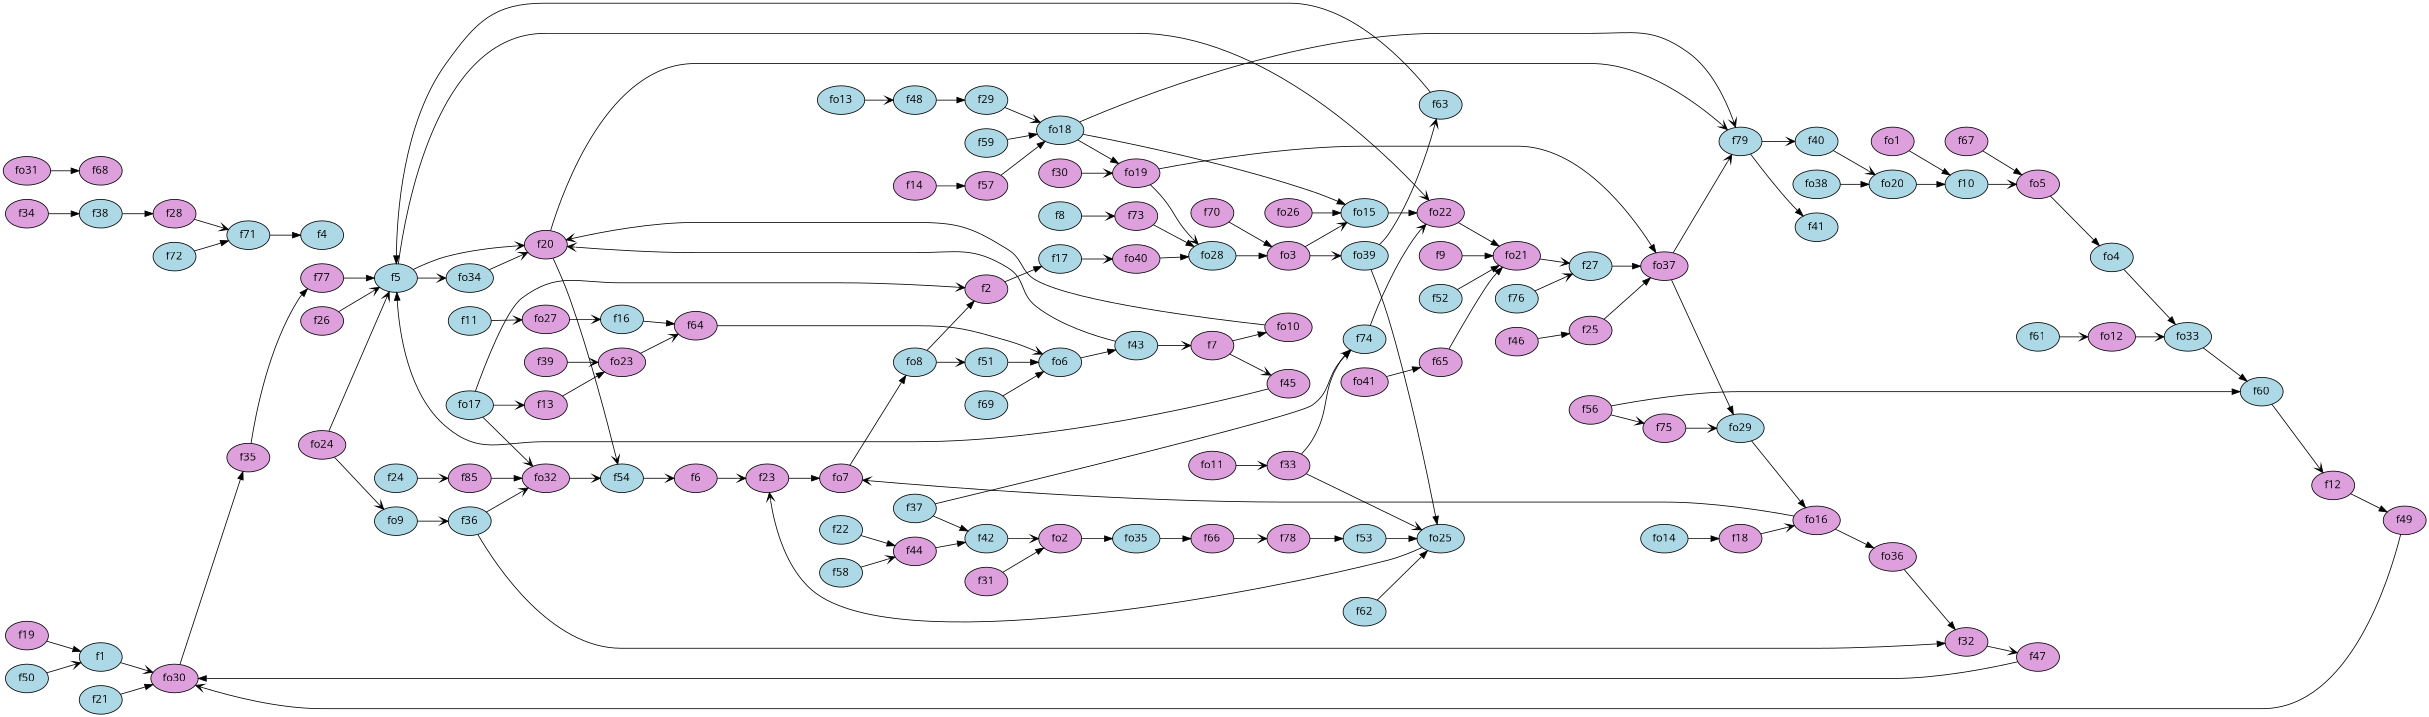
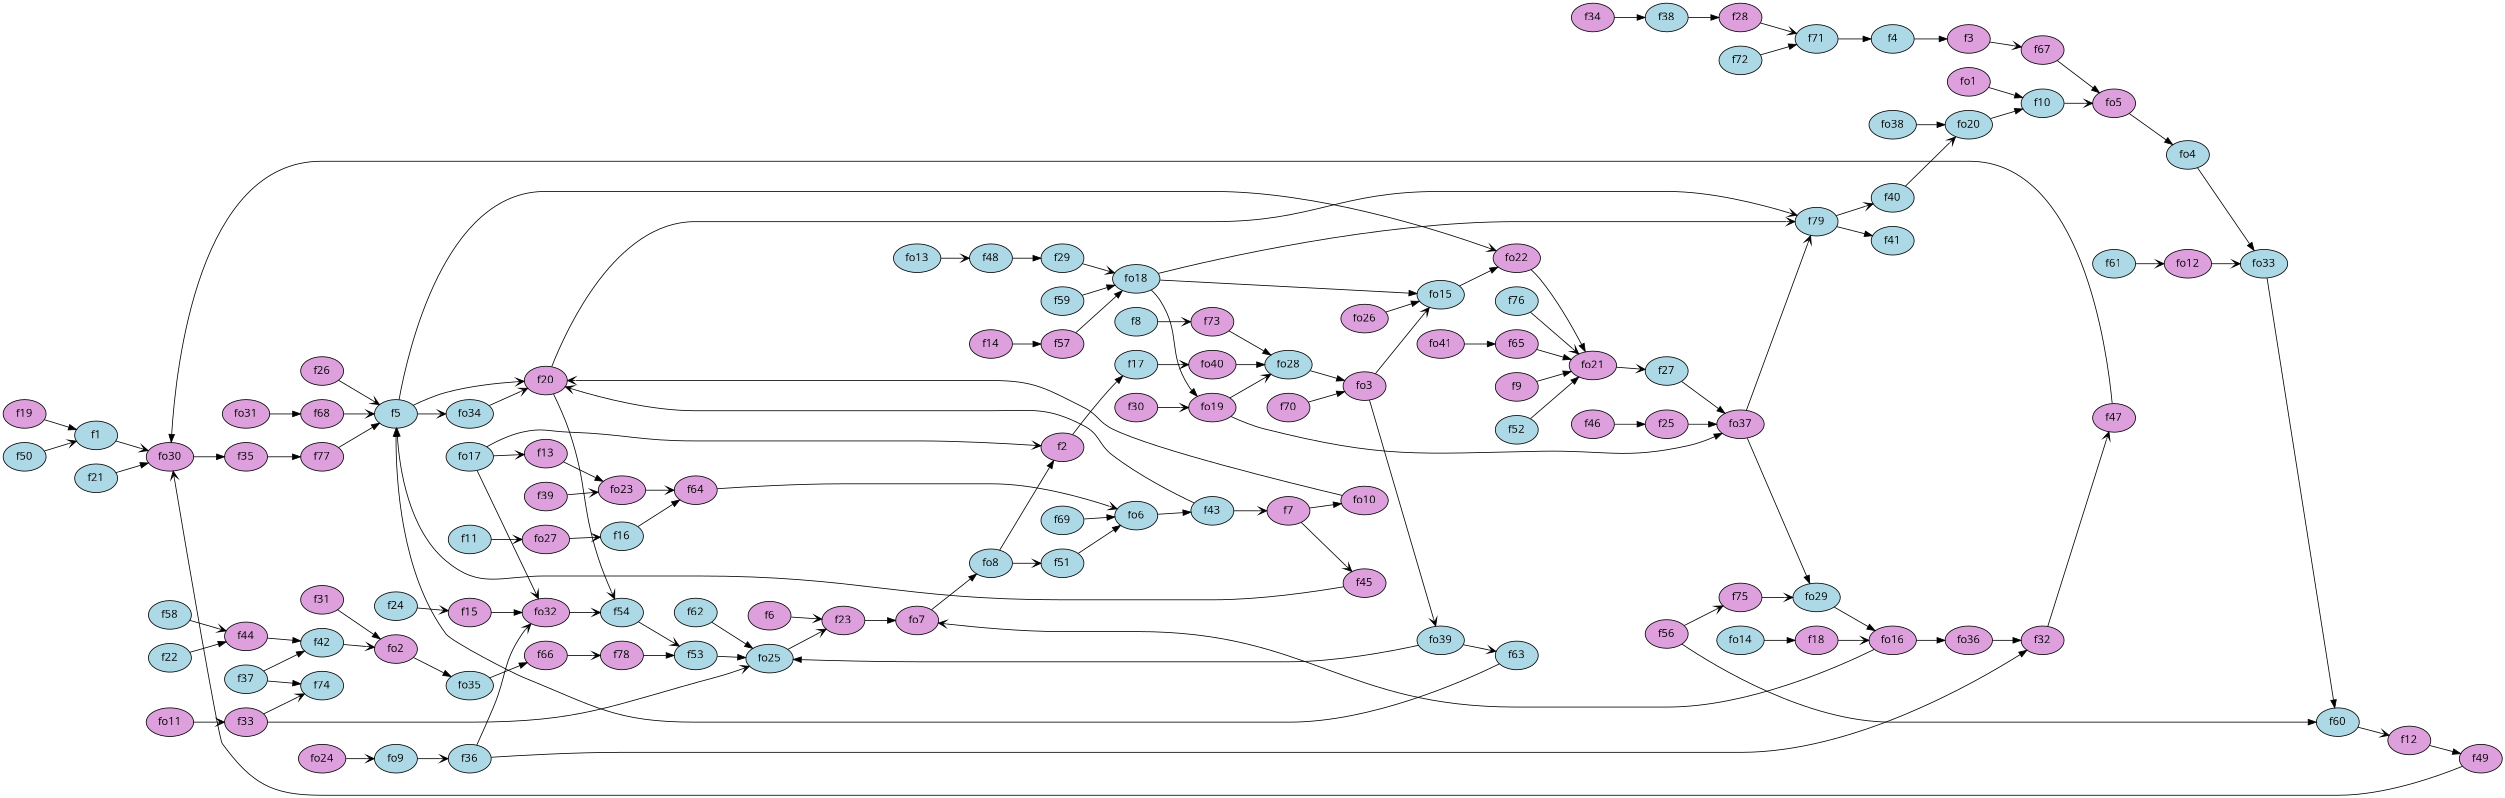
node "f3": added
edge "f74" -> "fo22": removed
edge "f76" -> "f27": now "f76" -> "fo21"
edge "fo24" -> "f5": now "f68" -> "f5"
node "f85": label "f85" -> "f15"
edge "f54" -> "f6": now "f54" -> "f53"
